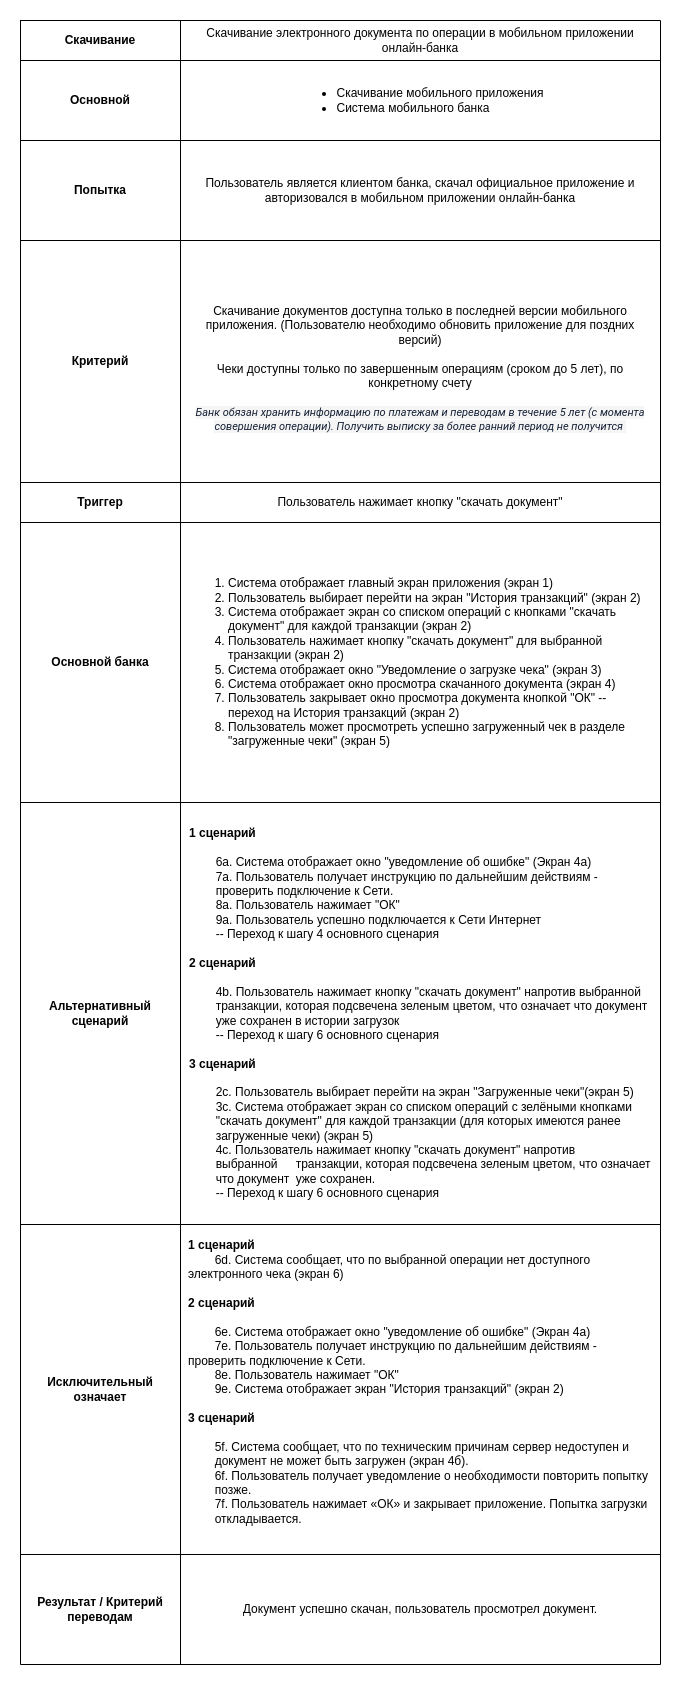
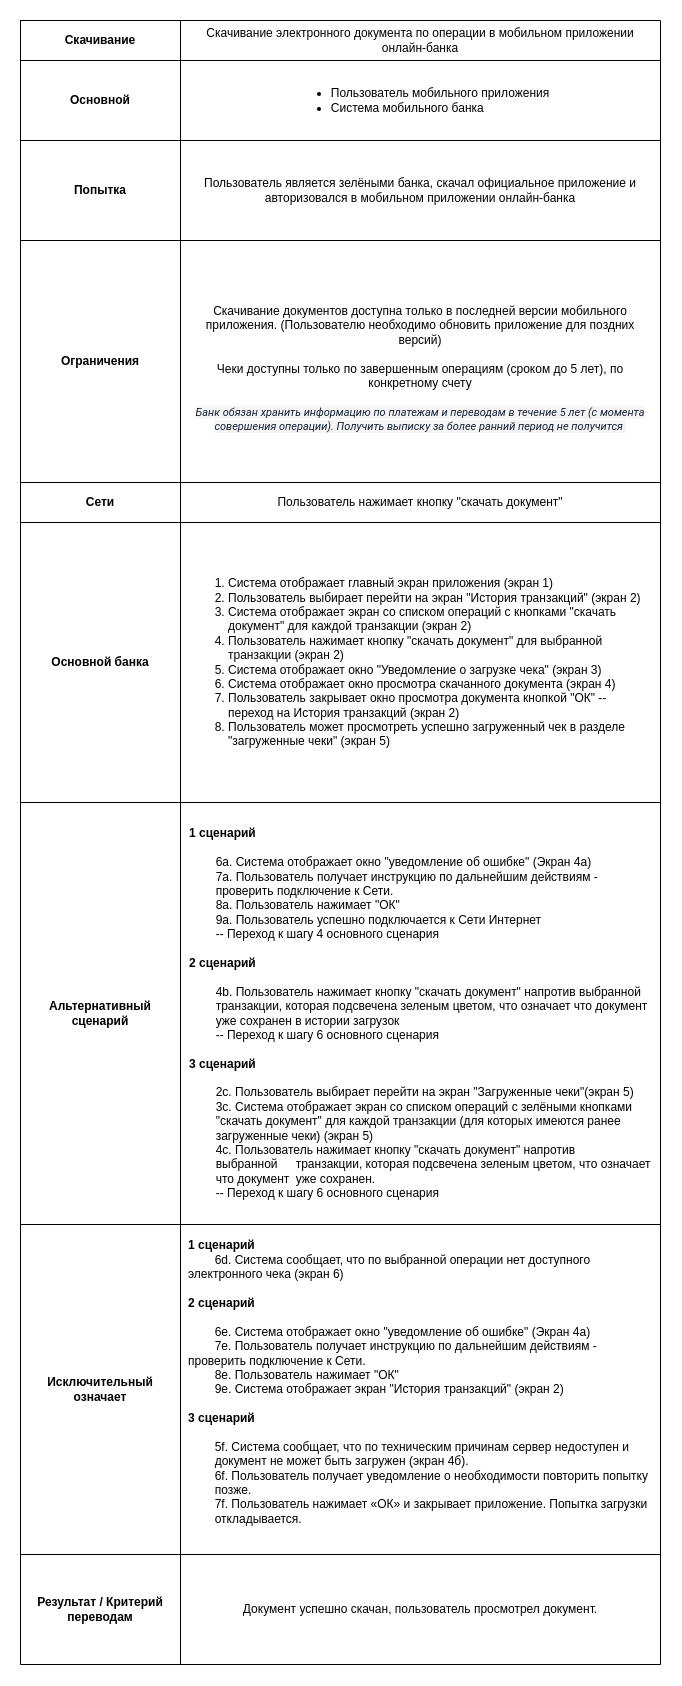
node "Скачивание мобильного приложения Система мобильного банка": label "Скачивание мобильного приложения Система мобильного банка" -> "Пользователь мобильного приложения Система мобильного банка"
node "Пользователь является клиентом банка, скачал официальное приложение и авторизовался в мобильном приложении онлайн-банка": label "Пользователь является клиентом банка, скачал официальное приложение и авторизовался в мобильном приложении онлайн-банка" -> "Пользователь является зелёными банка, скачал официальное приложение и авторизовался в мобильном приложении онлайн-банка"
node "Критерий": label "Критерий" -> "Ограничения"
node "Триггер": label "Триггер" -> "Сети"
